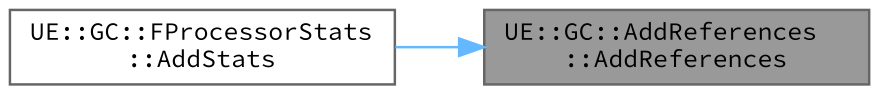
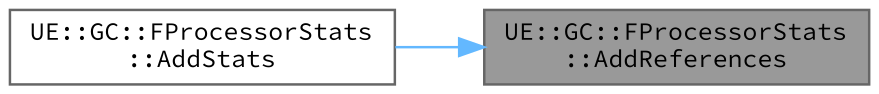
node "UE::GC::AddReferences ::AddReferences": label "UE::GC::AddReferences ::AddReferences" -> "UE::GC::FProcessorStats ::AddReferences"
